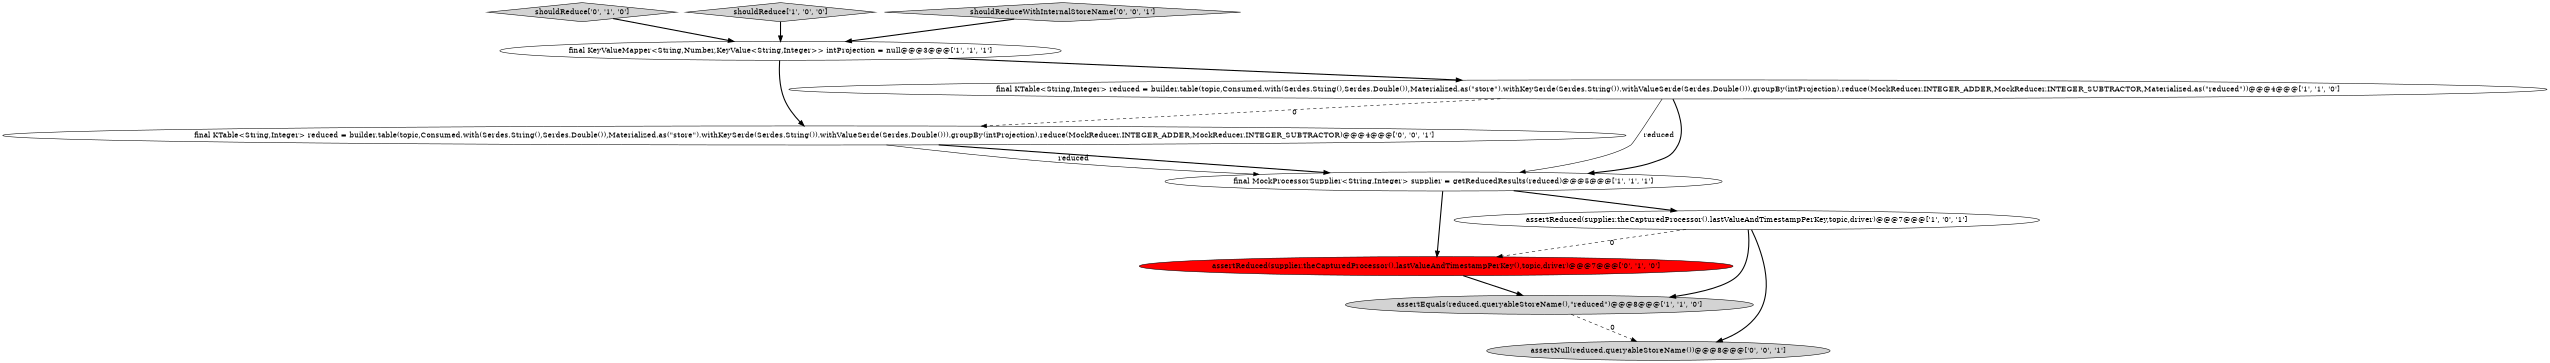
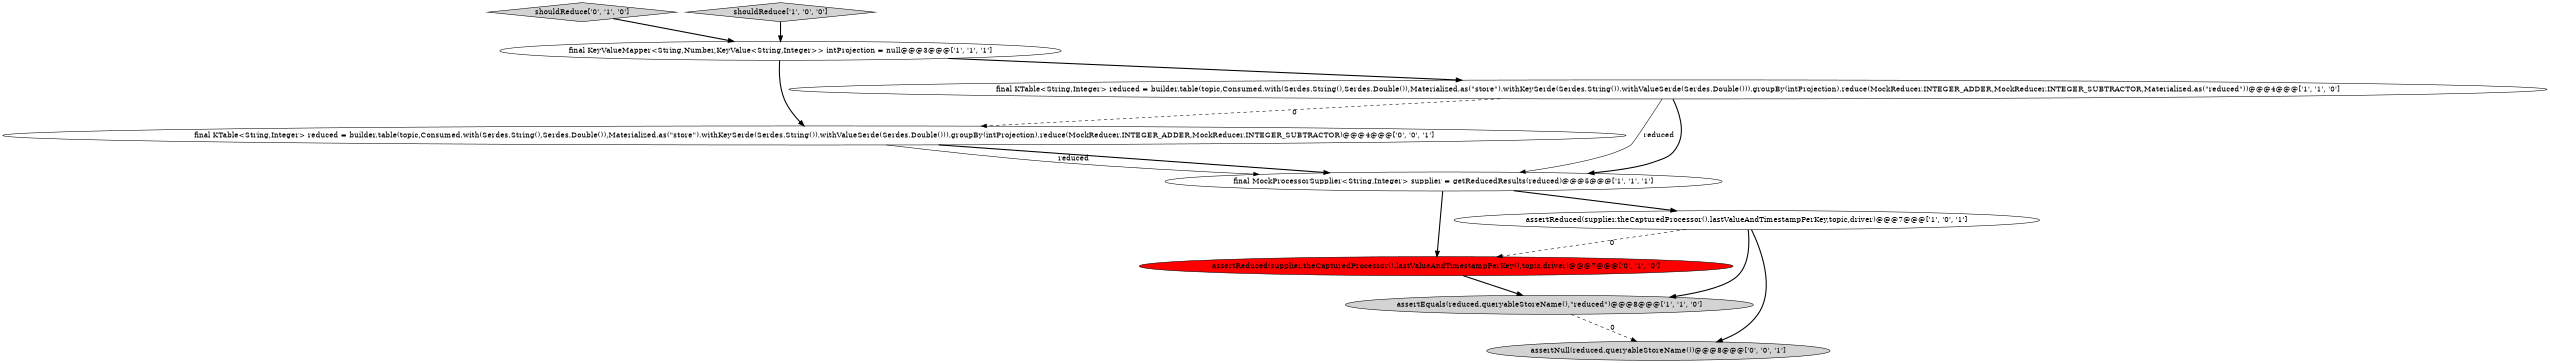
node "shouldReduceWithInternalStoreName['0', '0', '1']": removed
